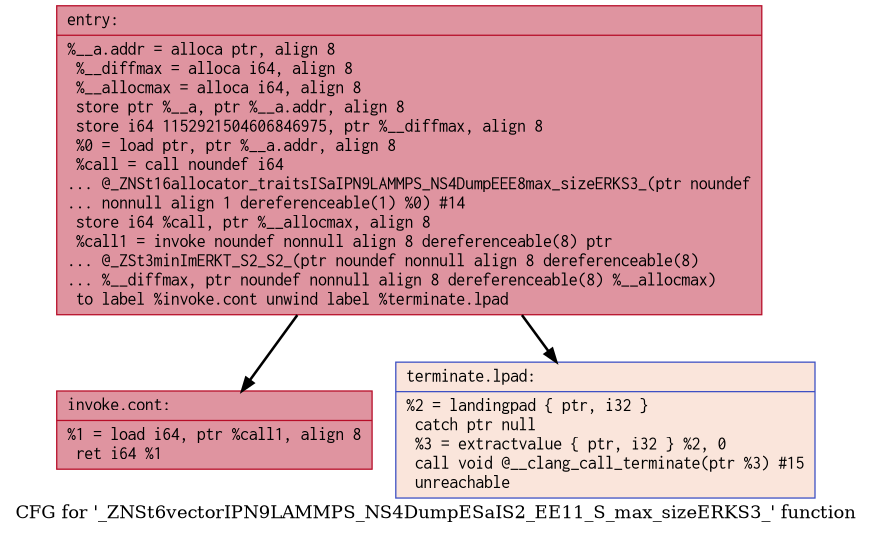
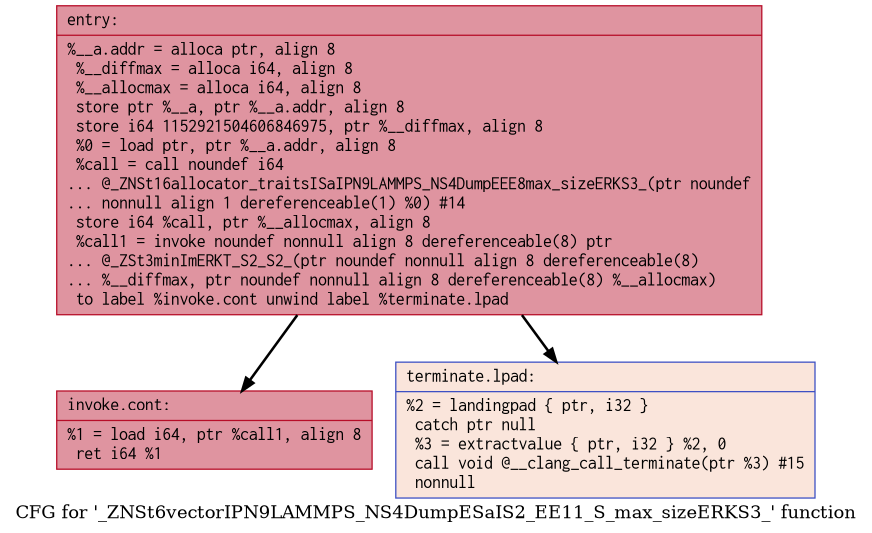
node "terminate.lpad:": text "unreachable" -> "nonnull"
